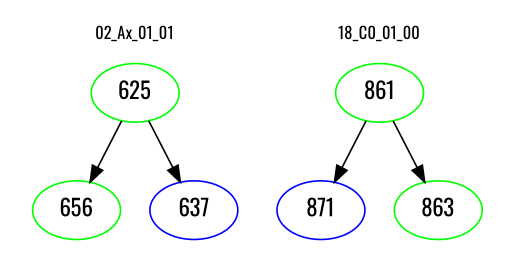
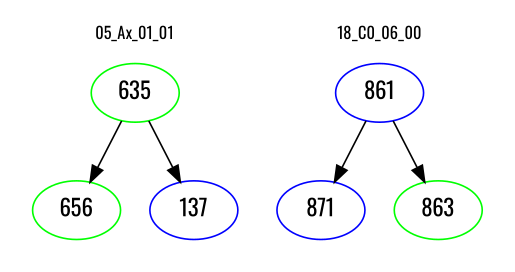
cluster "02_Ax_01_01": label "02_Ax_01_01" -> "05_Ax_01_01"
cluster "18_C0_01_00": label "18_C0_01_00" -> "18_C0_06_00"
node "625": label "625" -> "635"
node "861": color green -> blue
node "637": label "637" -> "137"
